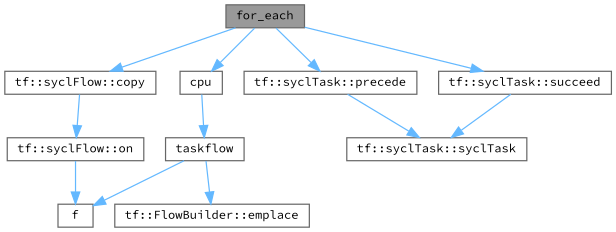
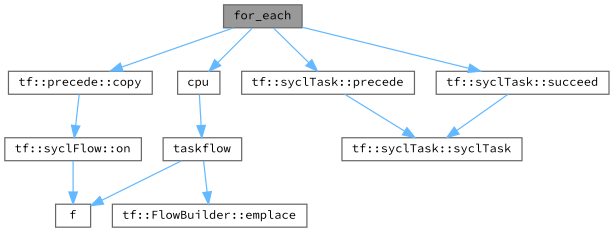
node "tf::syclFlow::copy": label "tf::syclFlow::copy" -> "tf::precede::copy"
